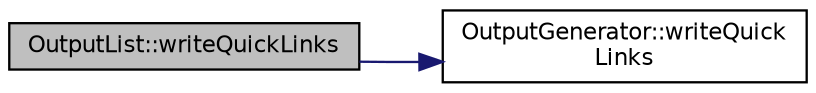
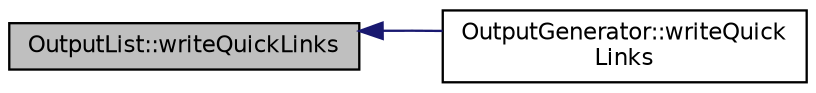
edge "OutputList::writeQuickLinks" -> "OutputGenerator::writeQuick Links": reversed
